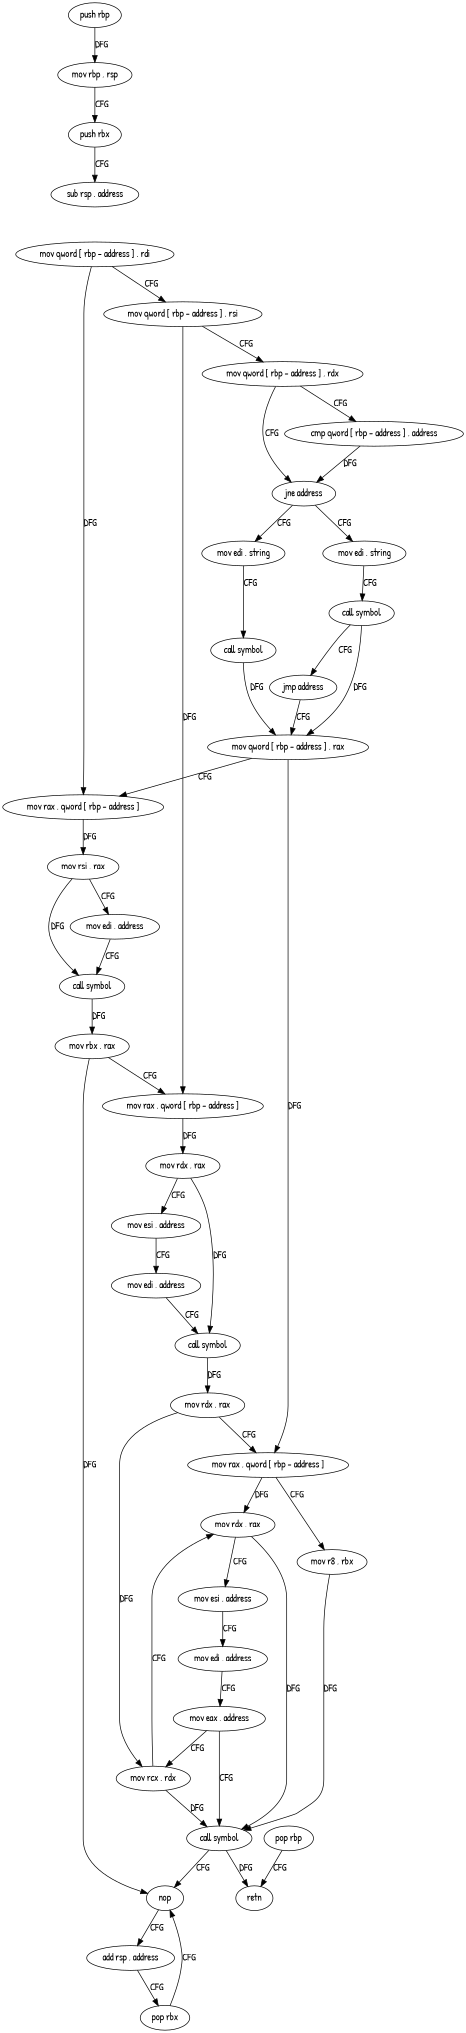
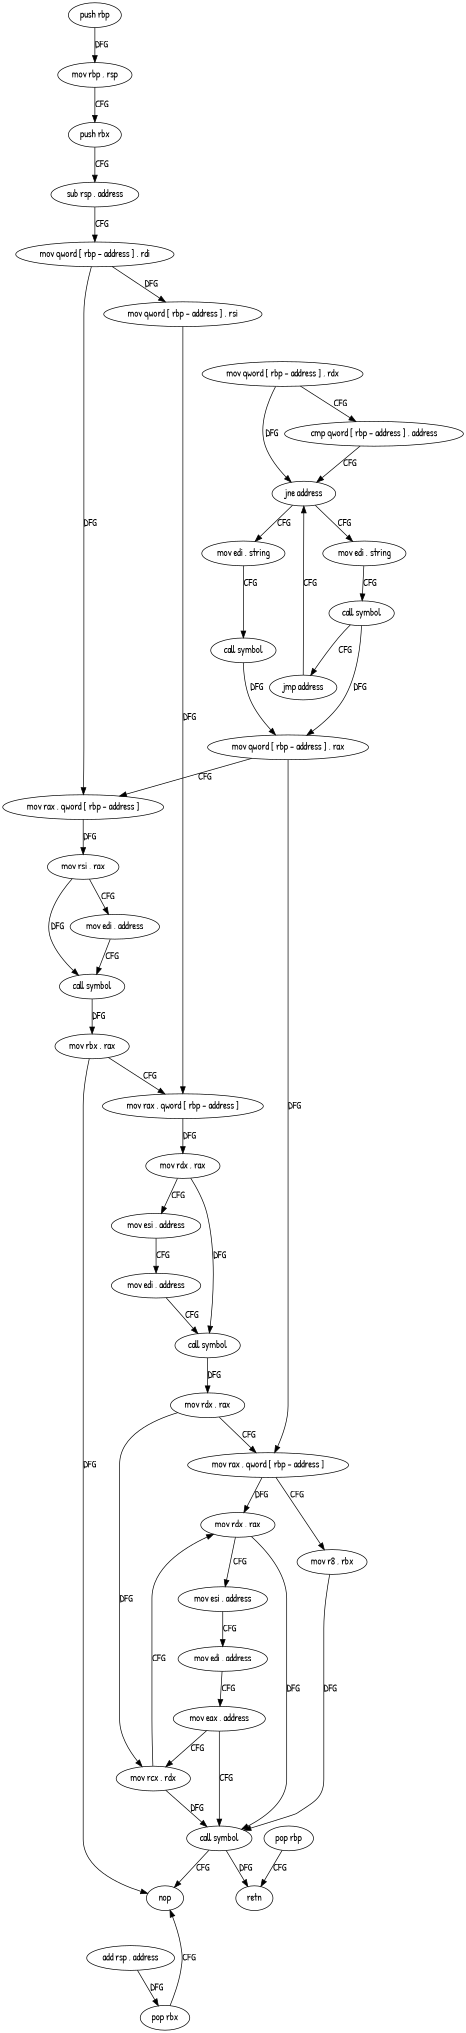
edge "sub rsp , address" -> "mov qword [ rbp - address ] , rdi": added, label "CFG"
edge "mov qword [ rbp - address ] , rdi" -> "mov qword [ rbp - address ] , rsi": label "CFG" -> "DFG"
edge "mov qword [ rbp - address ] , rsi" -> "mov qword [ rbp - address ] , rdx": removed, label "CFG"
edge "mov qword [ rbp - address ] , rdx" -> "jne address": label "CFG" -> "DFG"
edge "cmp qword [ rbp - address ] , address" -> "jne address": label "DFG" -> "CFG"
edge "jmp address" -> "mov qword [ rbp - address ] , rax": now "jmp address" -> "jne address"
edge "nop" -> "add rsp , address": removed, label "CFG"
edge "add rsp , address" -> "pop rbx": label "CFG" -> "DFG"
